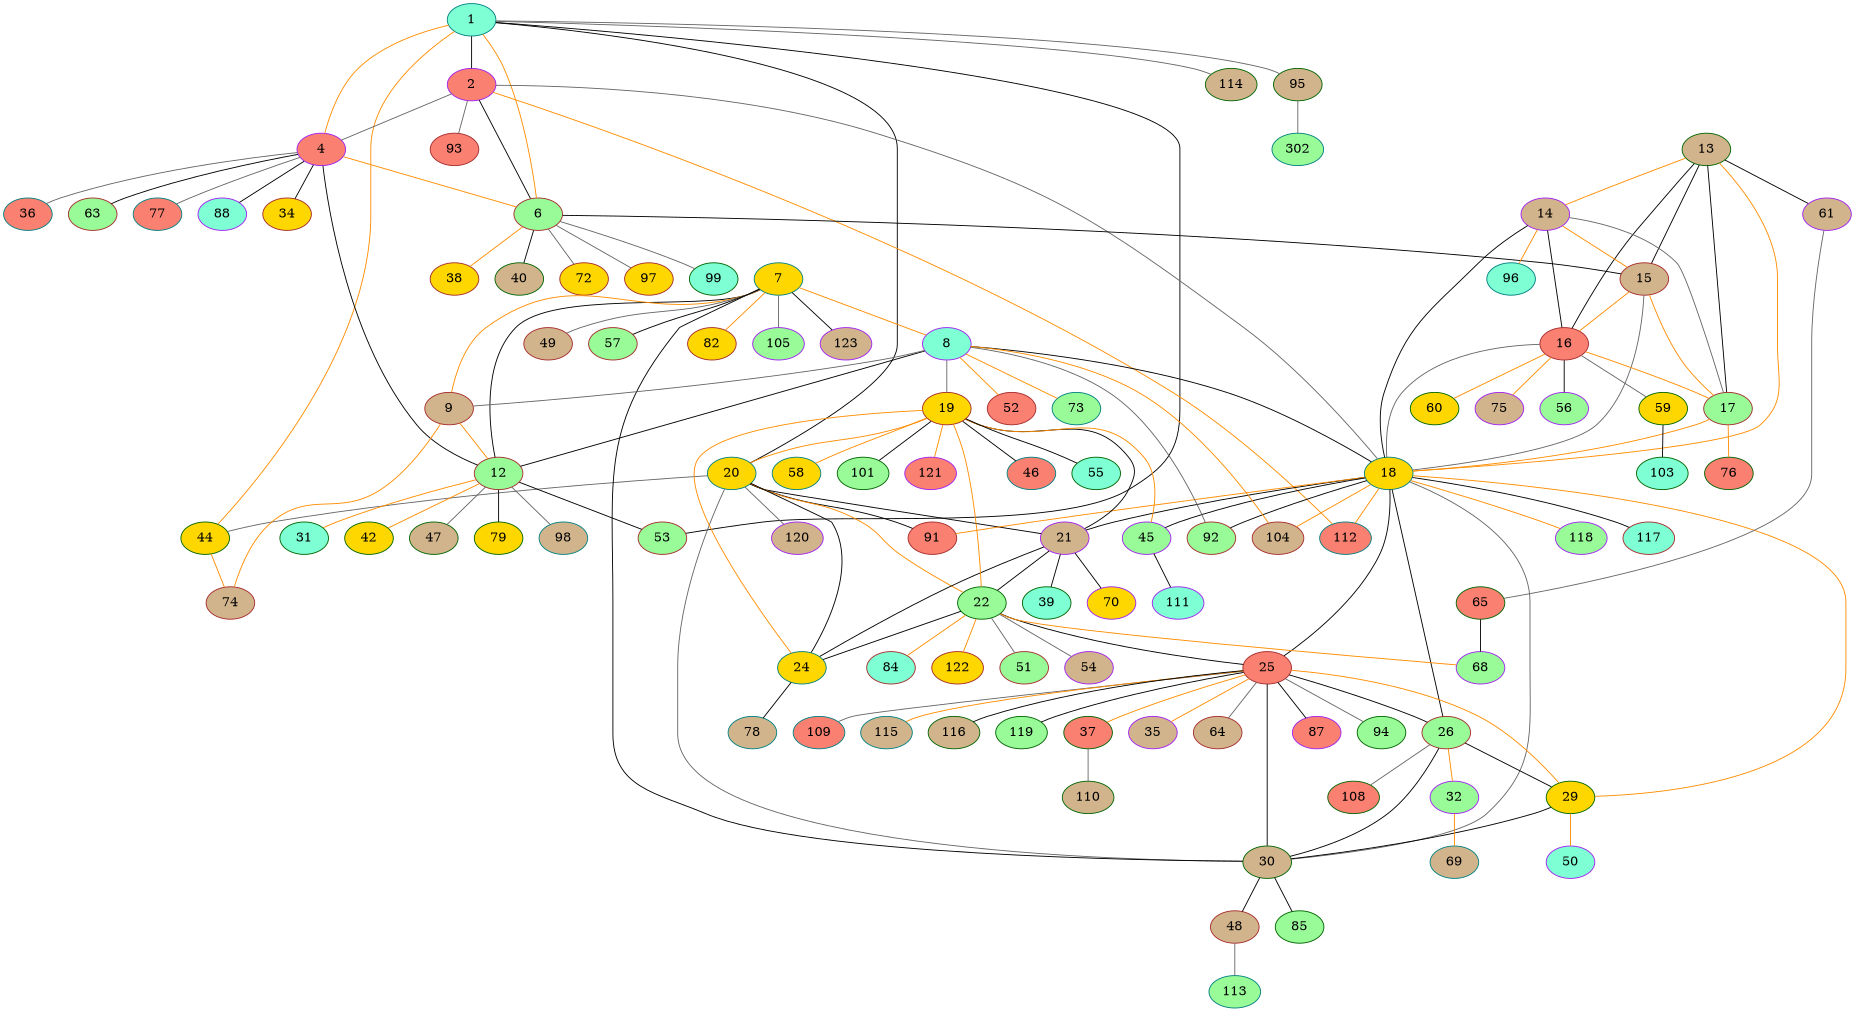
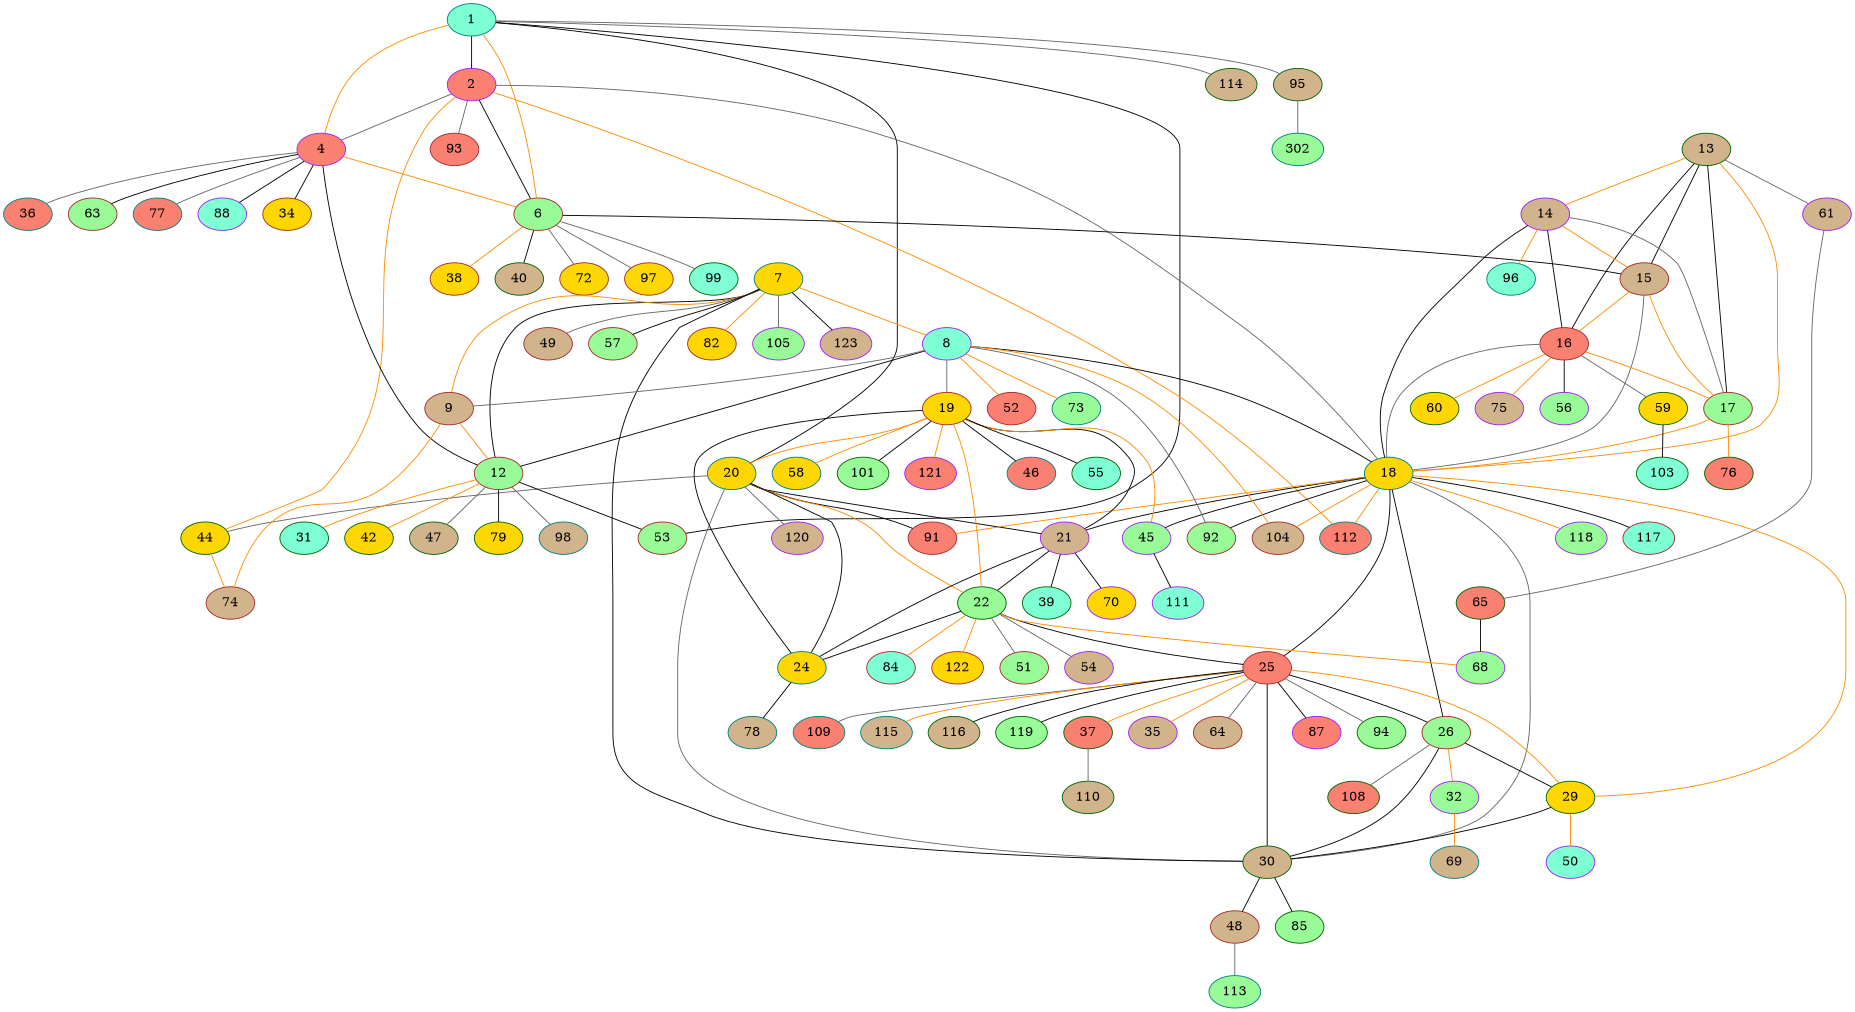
edge "13" -- "61": color black -> gray40
edge "1" -- "44": now "2" -- "44"
edge "19" -- "24": color darkorange -> black
